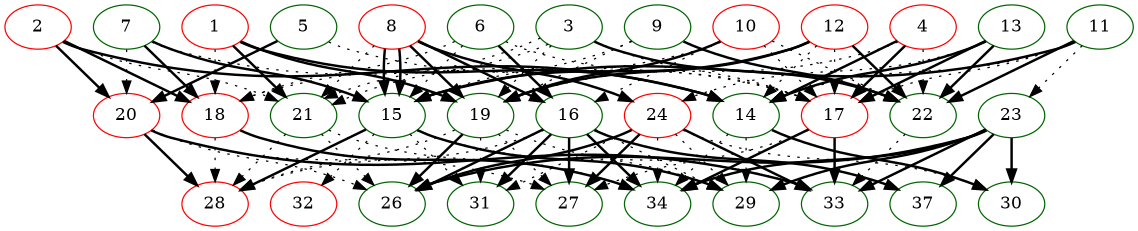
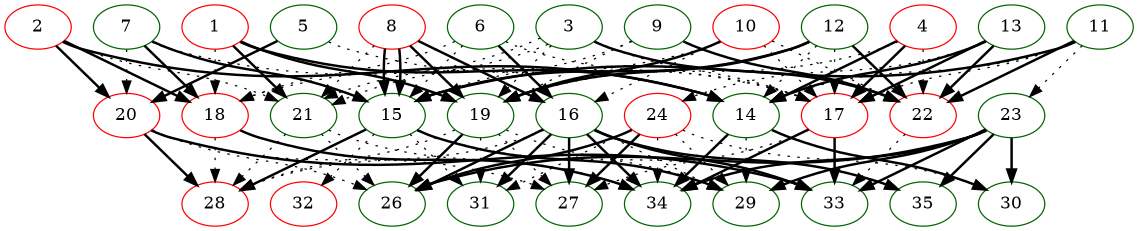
node "12": color red -> darkgreen
edge "8" -> "24": removed
node "22": color darkgreen -> red
edge "14" -> "34": style dotted -> bold
edge "24" -> "33": now "16" -> "33"
node "37": label "37" -> "35"
